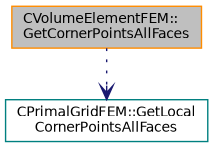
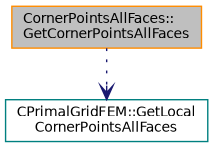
node "CVolumeElementFEM:: GetCornerPointsAllFaces": label "CVolumeElementFEM:: GetCornerPointsAllFaces" -> "CornerPointsAllFaces:: GetCornerPointsAllFaces"
